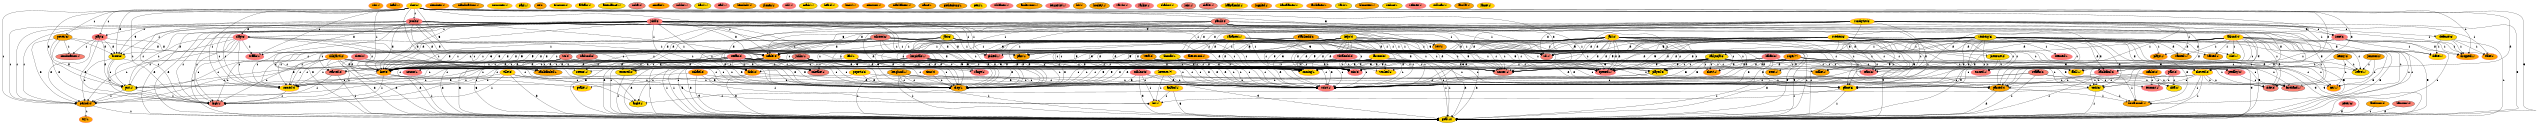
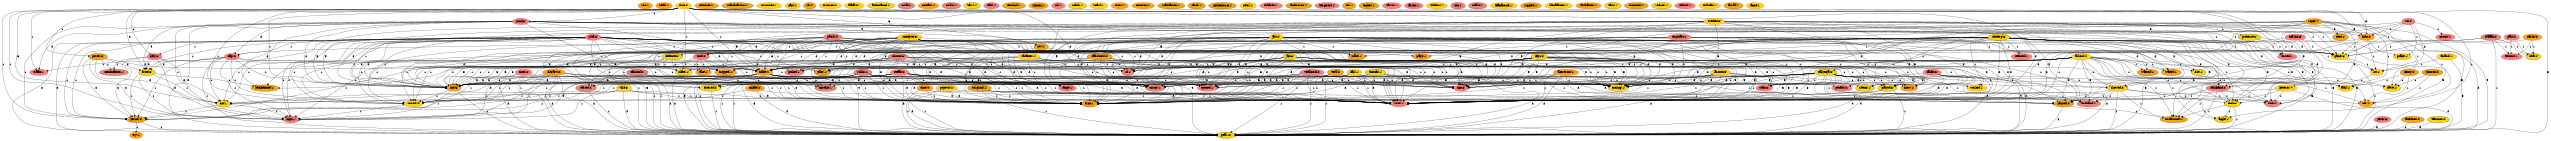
edge "slap(3)" -> "didn(2)": reversed
edge "ketterer(7)" -> "lot(1)": reversed
node "hansson(4)": fillcolor salmon -> gold
